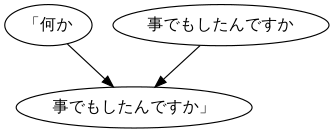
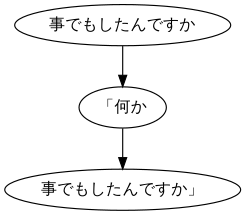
edge "事でもしたんですか" -> "事でもしたんですか」": now "事でもしたんですか" -> "「何か"
